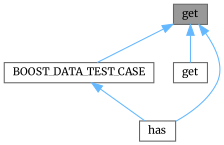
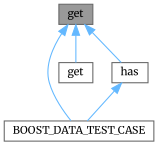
edge "has" -> "BOOST_DATA_TEST_CASE": reversed
